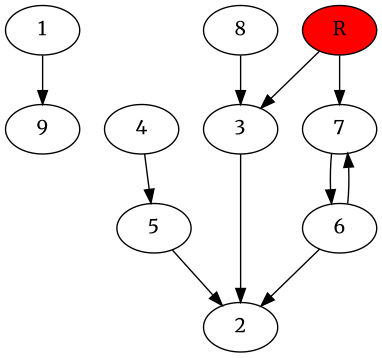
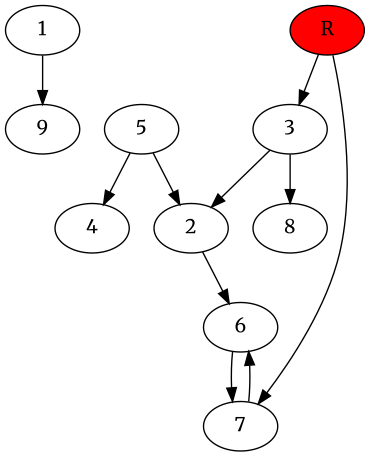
edge "8" -> "3": reversed
edge "4" -> "5": reversed
edge "6" -> "2": reversed
